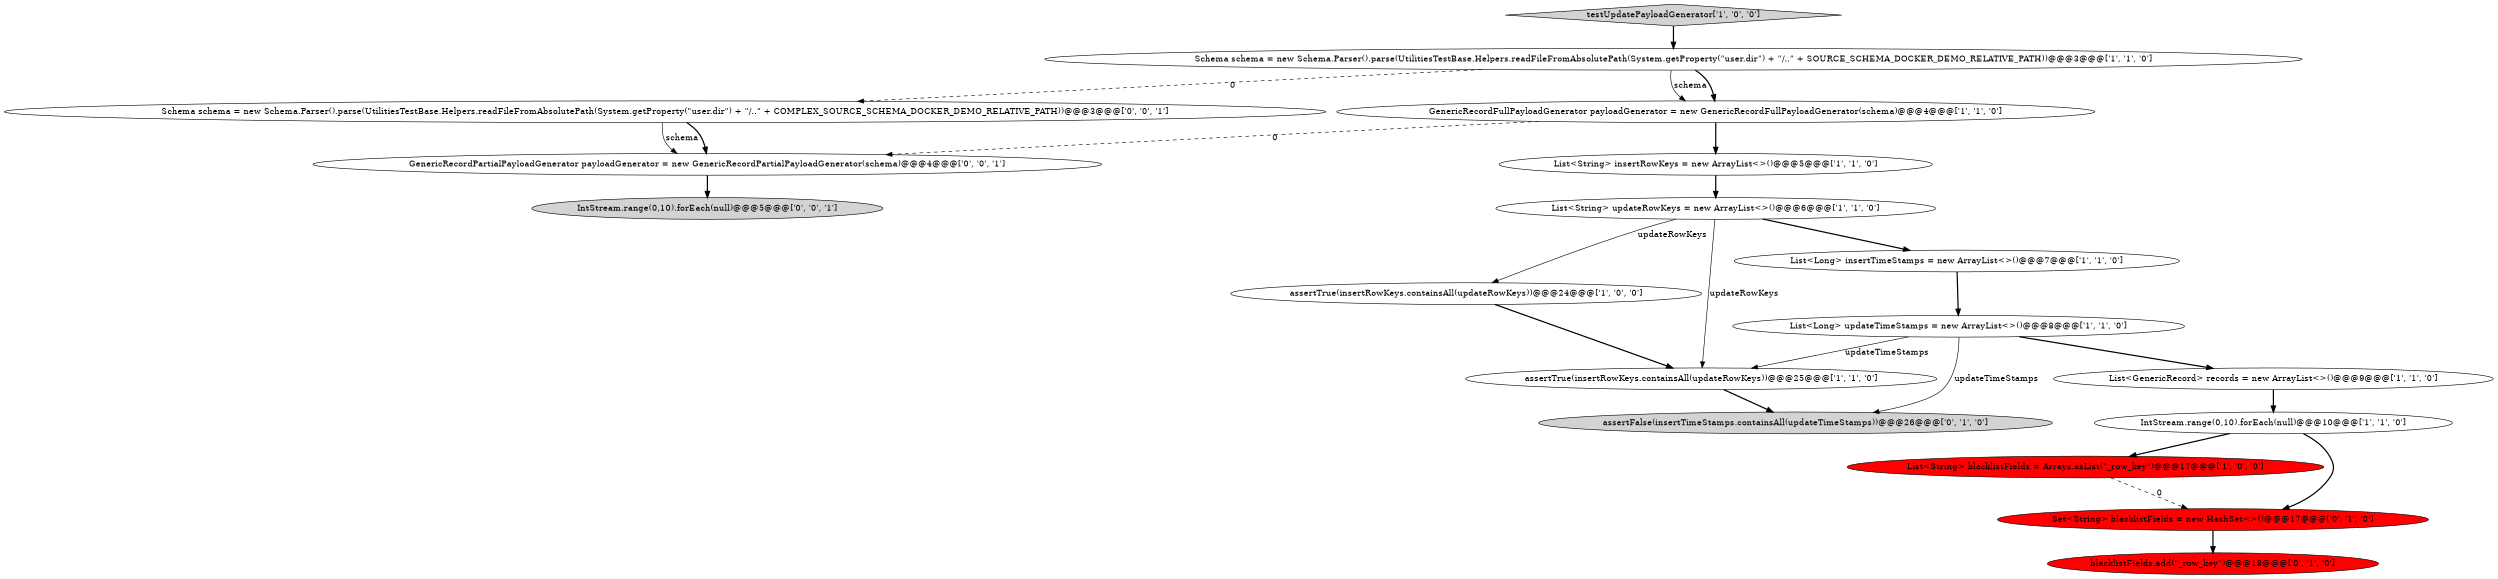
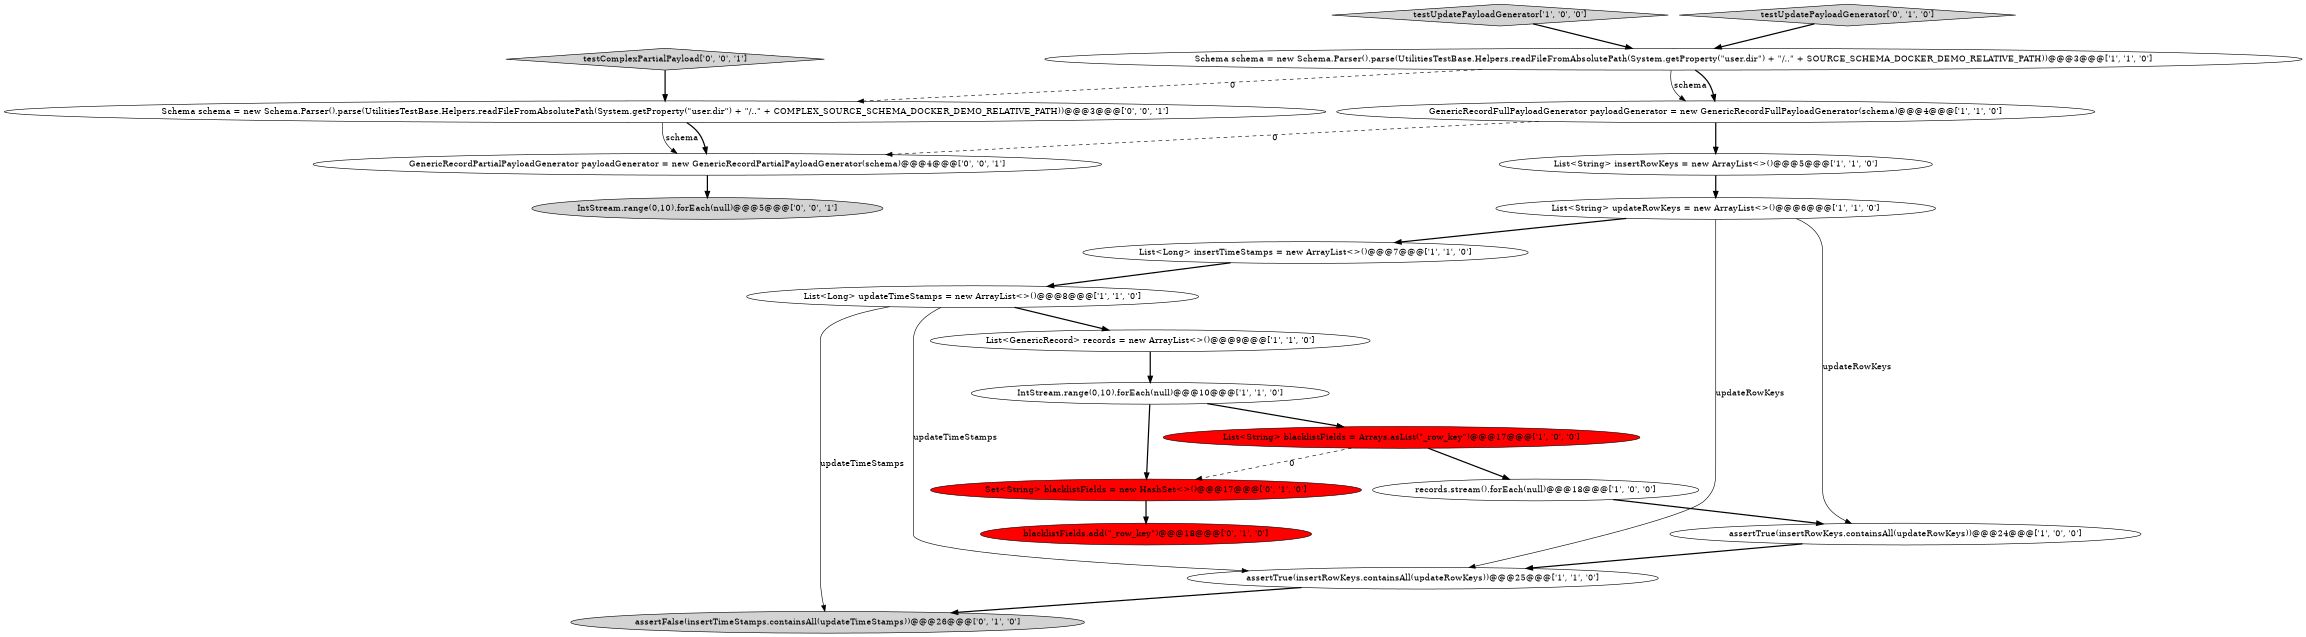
node "testUpdatePayloadGenerator['0', '1', '0']": added
node "testComplexPartialPayload['0', '0', '1']": added
node "records.stream().forEach(null)@@@18@@@['1', '0', '0']": added
